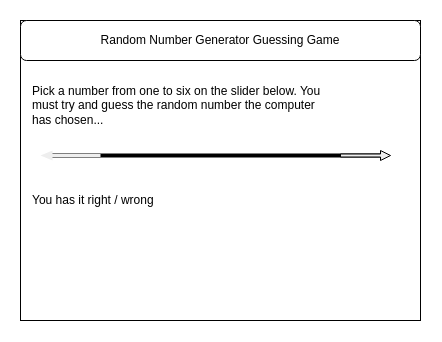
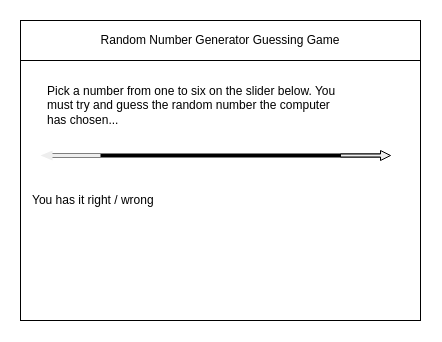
node "Random Number Generator Guessing Game": shape rounded rectangle -> rectangle
node "Pick a number from one to six on the slider below. You must try and guess the random number the computer has chosen...": moved (181, 106) -> (196, 106)
